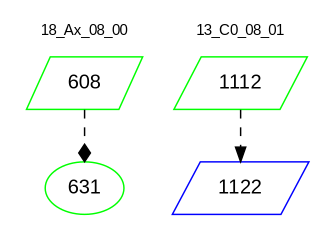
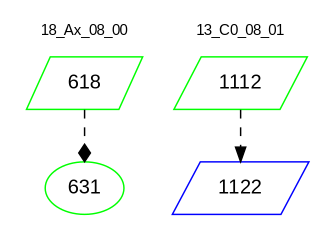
node "608": label "608" -> "618"
